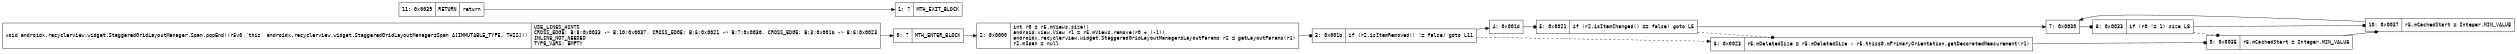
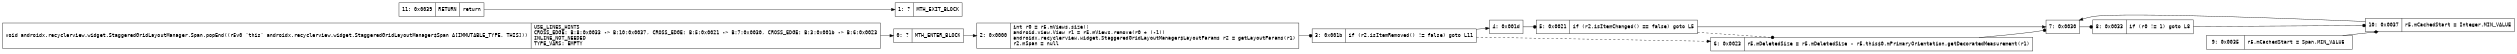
node "8: 0x0033": text "if (r0 != 1) size L8" -> "if (r0 != 1) goto L8"
edge "8: 0x0033" -> "9: 0x0035": removed
node "9: 0x0035": text "r5.mCachedStart = Integer.MIN_VALUE" -> "r5.mCachedStart = Span.MIN_VALUE"
edge "6: 0x0023" -> "9: 0x0035": now "6: 0x0023" -> "7: 0x0030"
